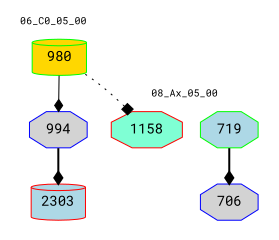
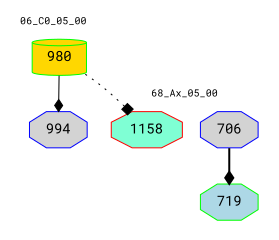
cluster "08_Ax_05_00": label "08_Ax_05_00" -> "68_Ax_05_00"
edge "719" -> "706": reversed
node "2303": removed
